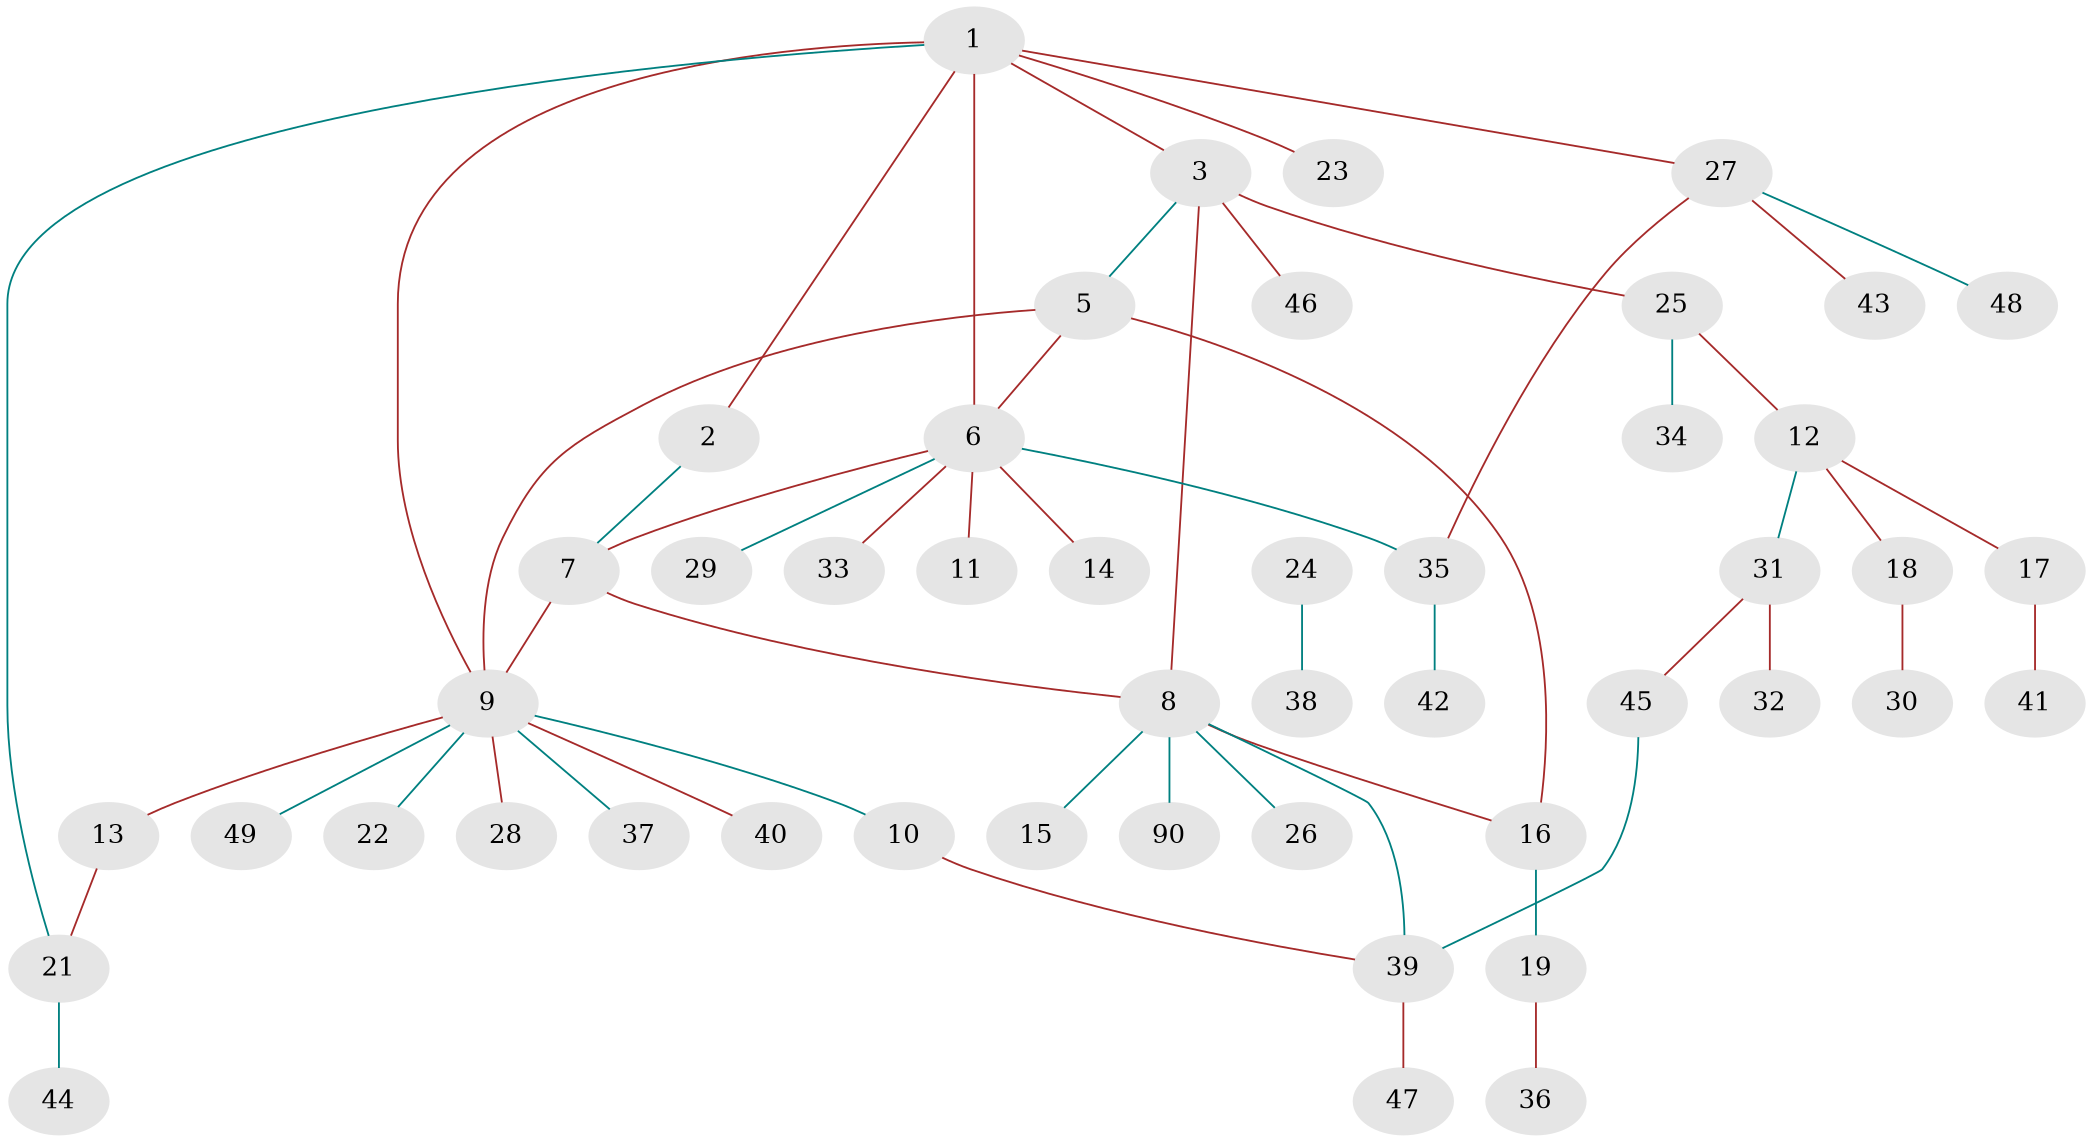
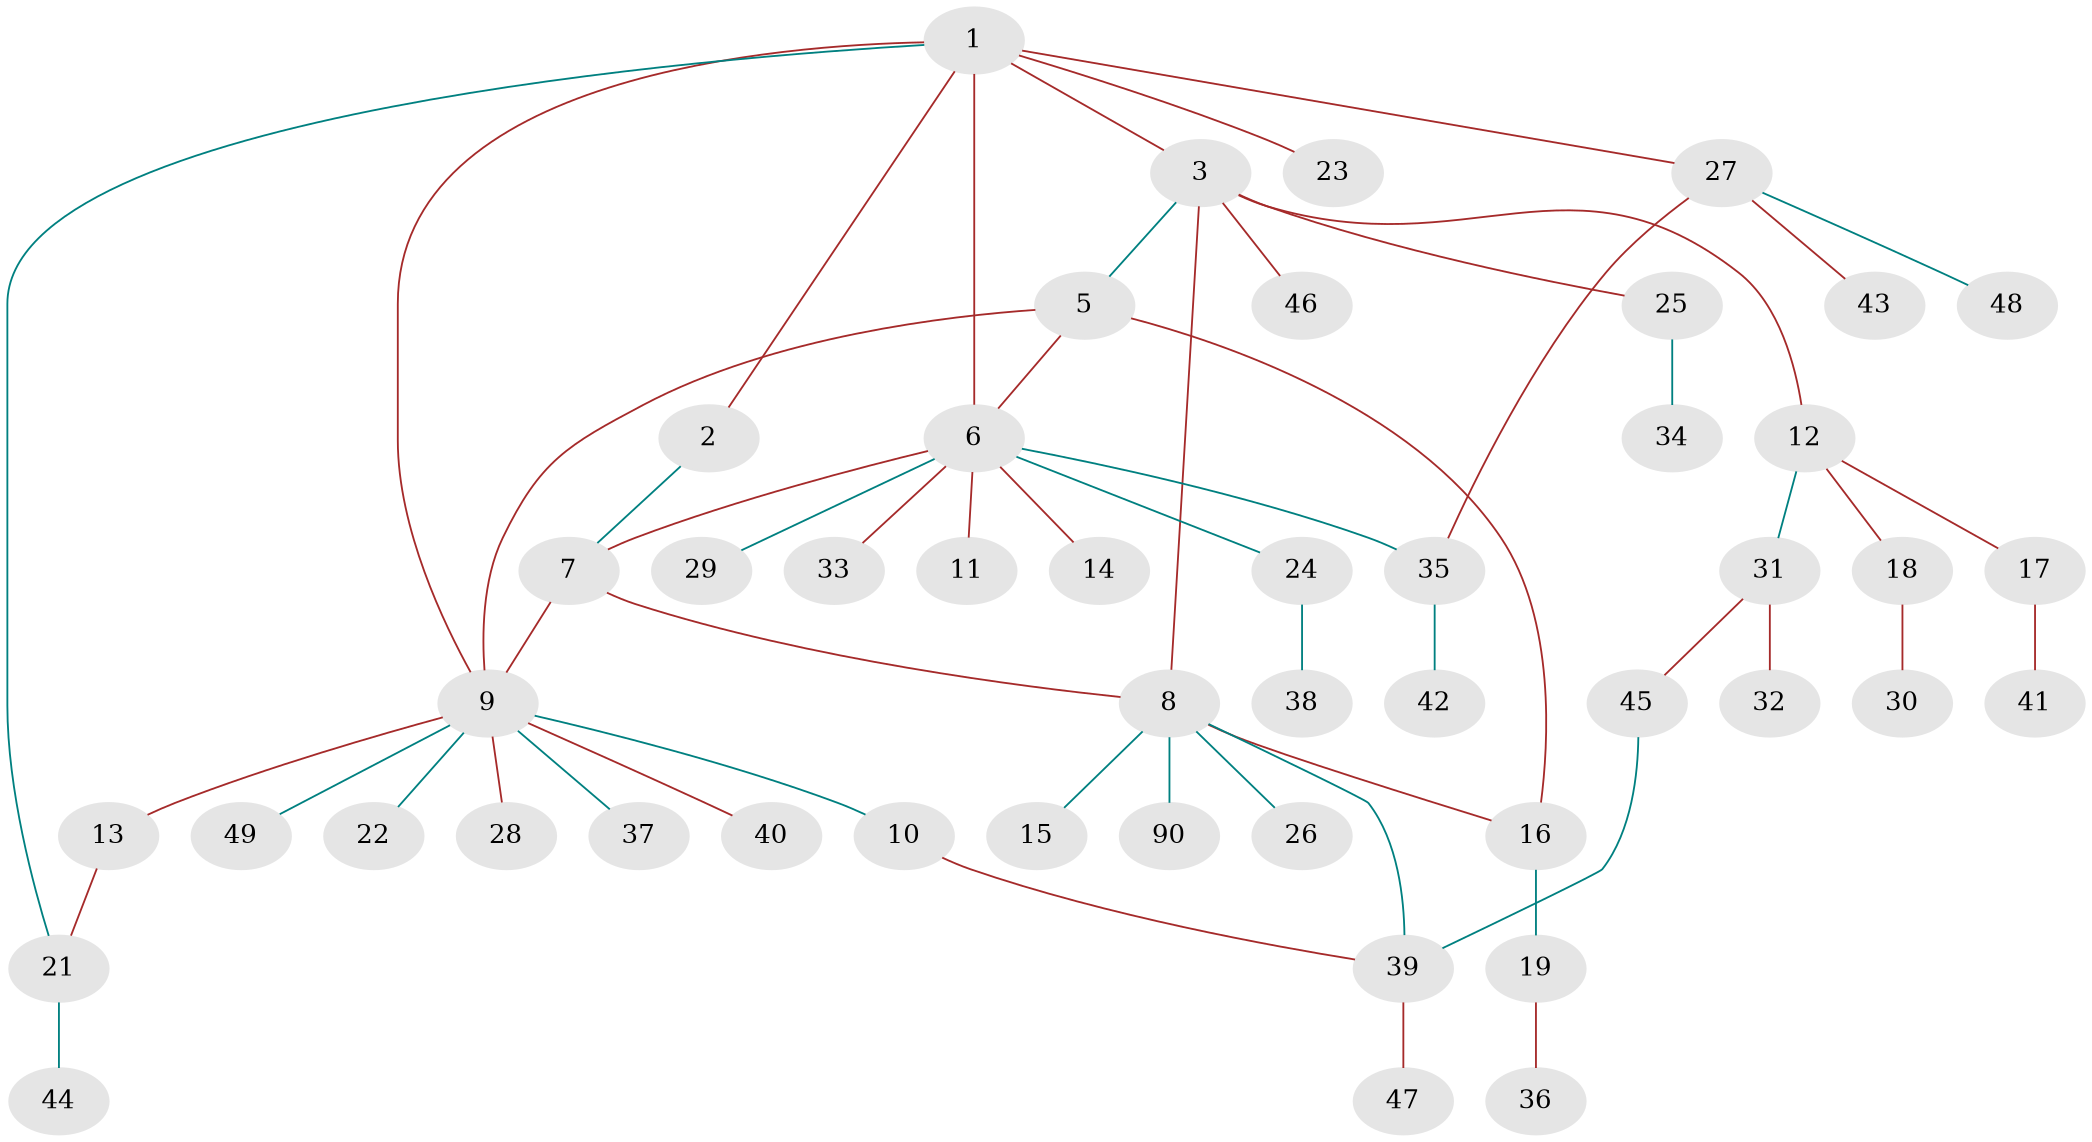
edge "25" -- "12": now "3" -- "12"
edge "6" -- "24": added
